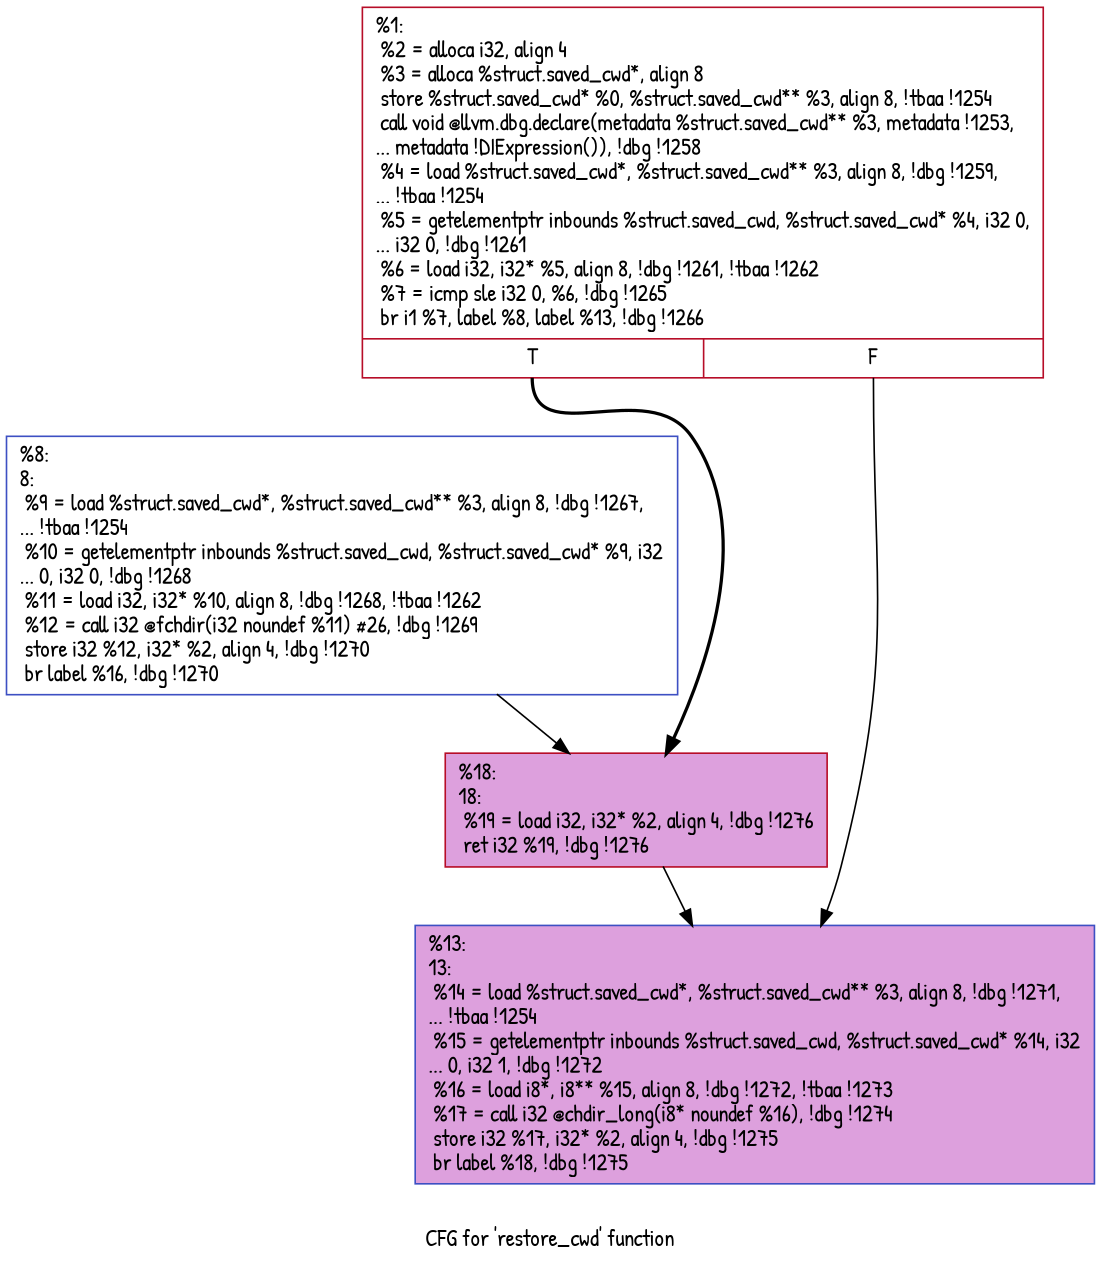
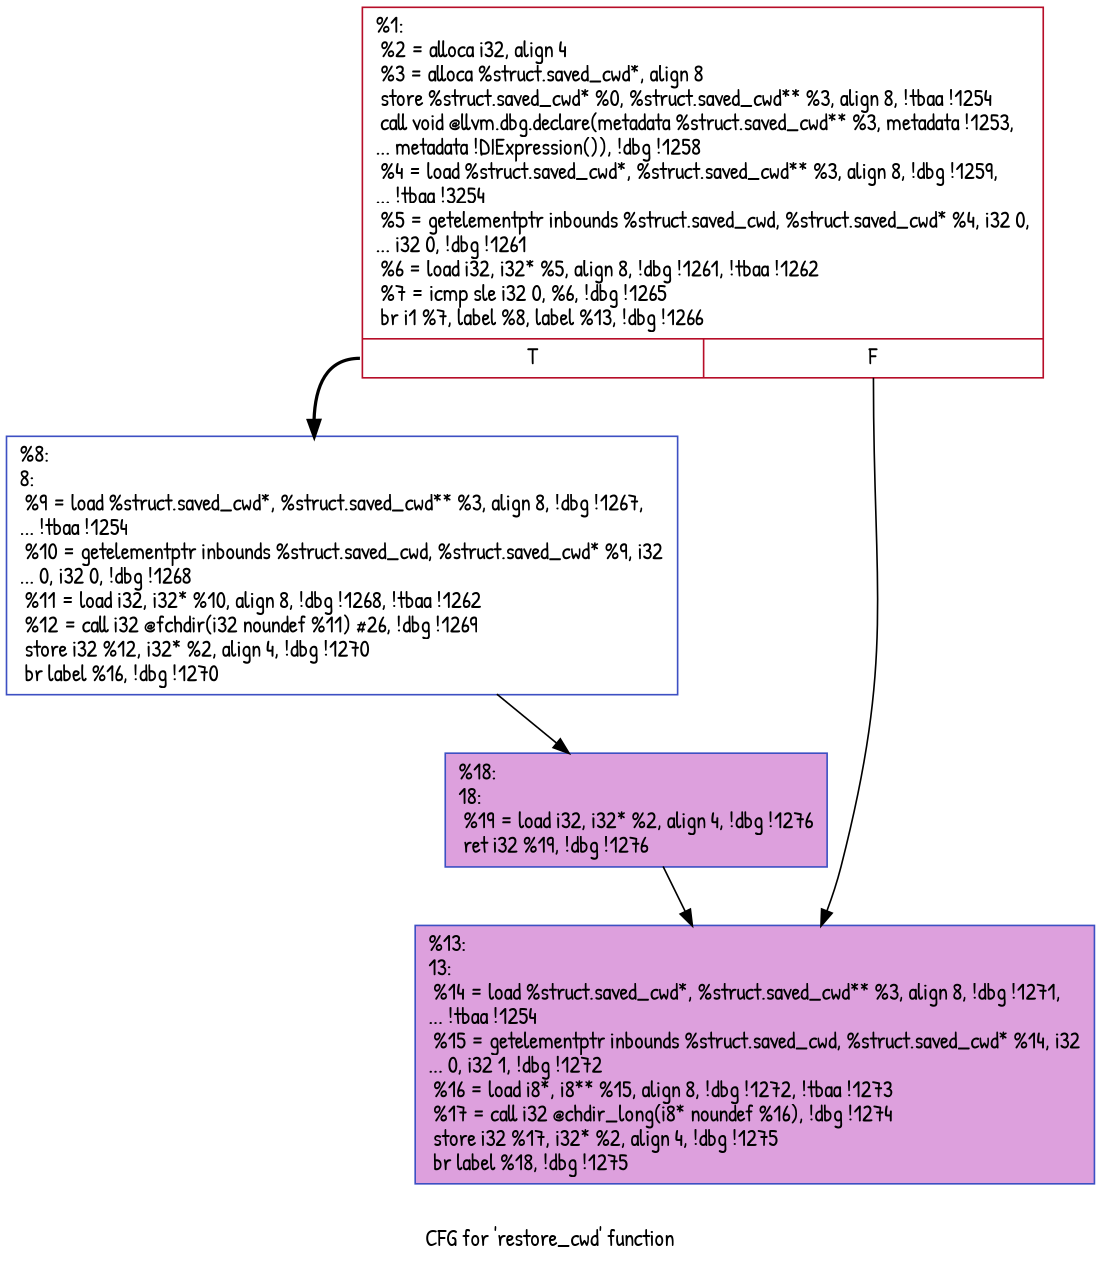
node "%1:": text "... !tbaa !1254" -> "... !tbaa !3254"
edge "%1:" -> "%18:": now "%1:" -> "%8:"
node "%18:": color #b70d28ff -> #3d50c3ff
